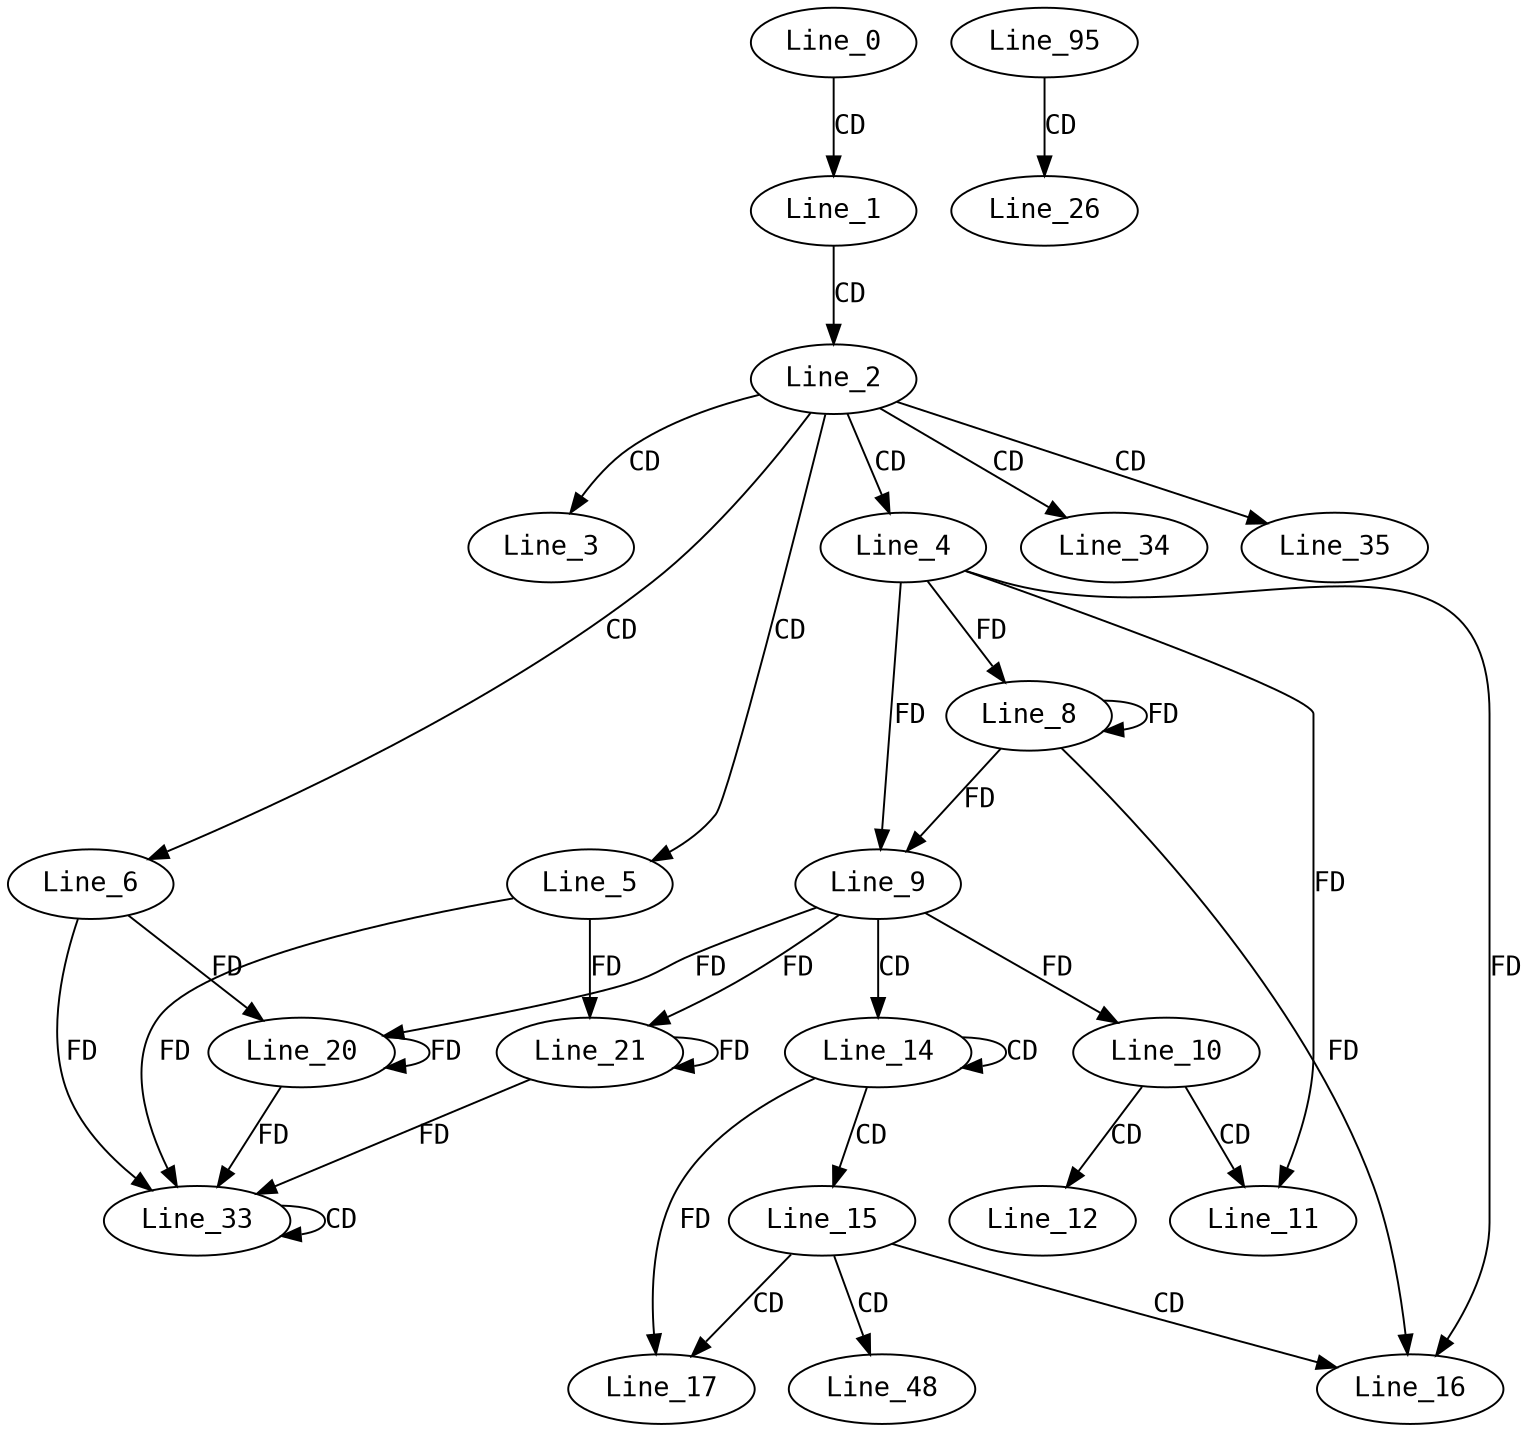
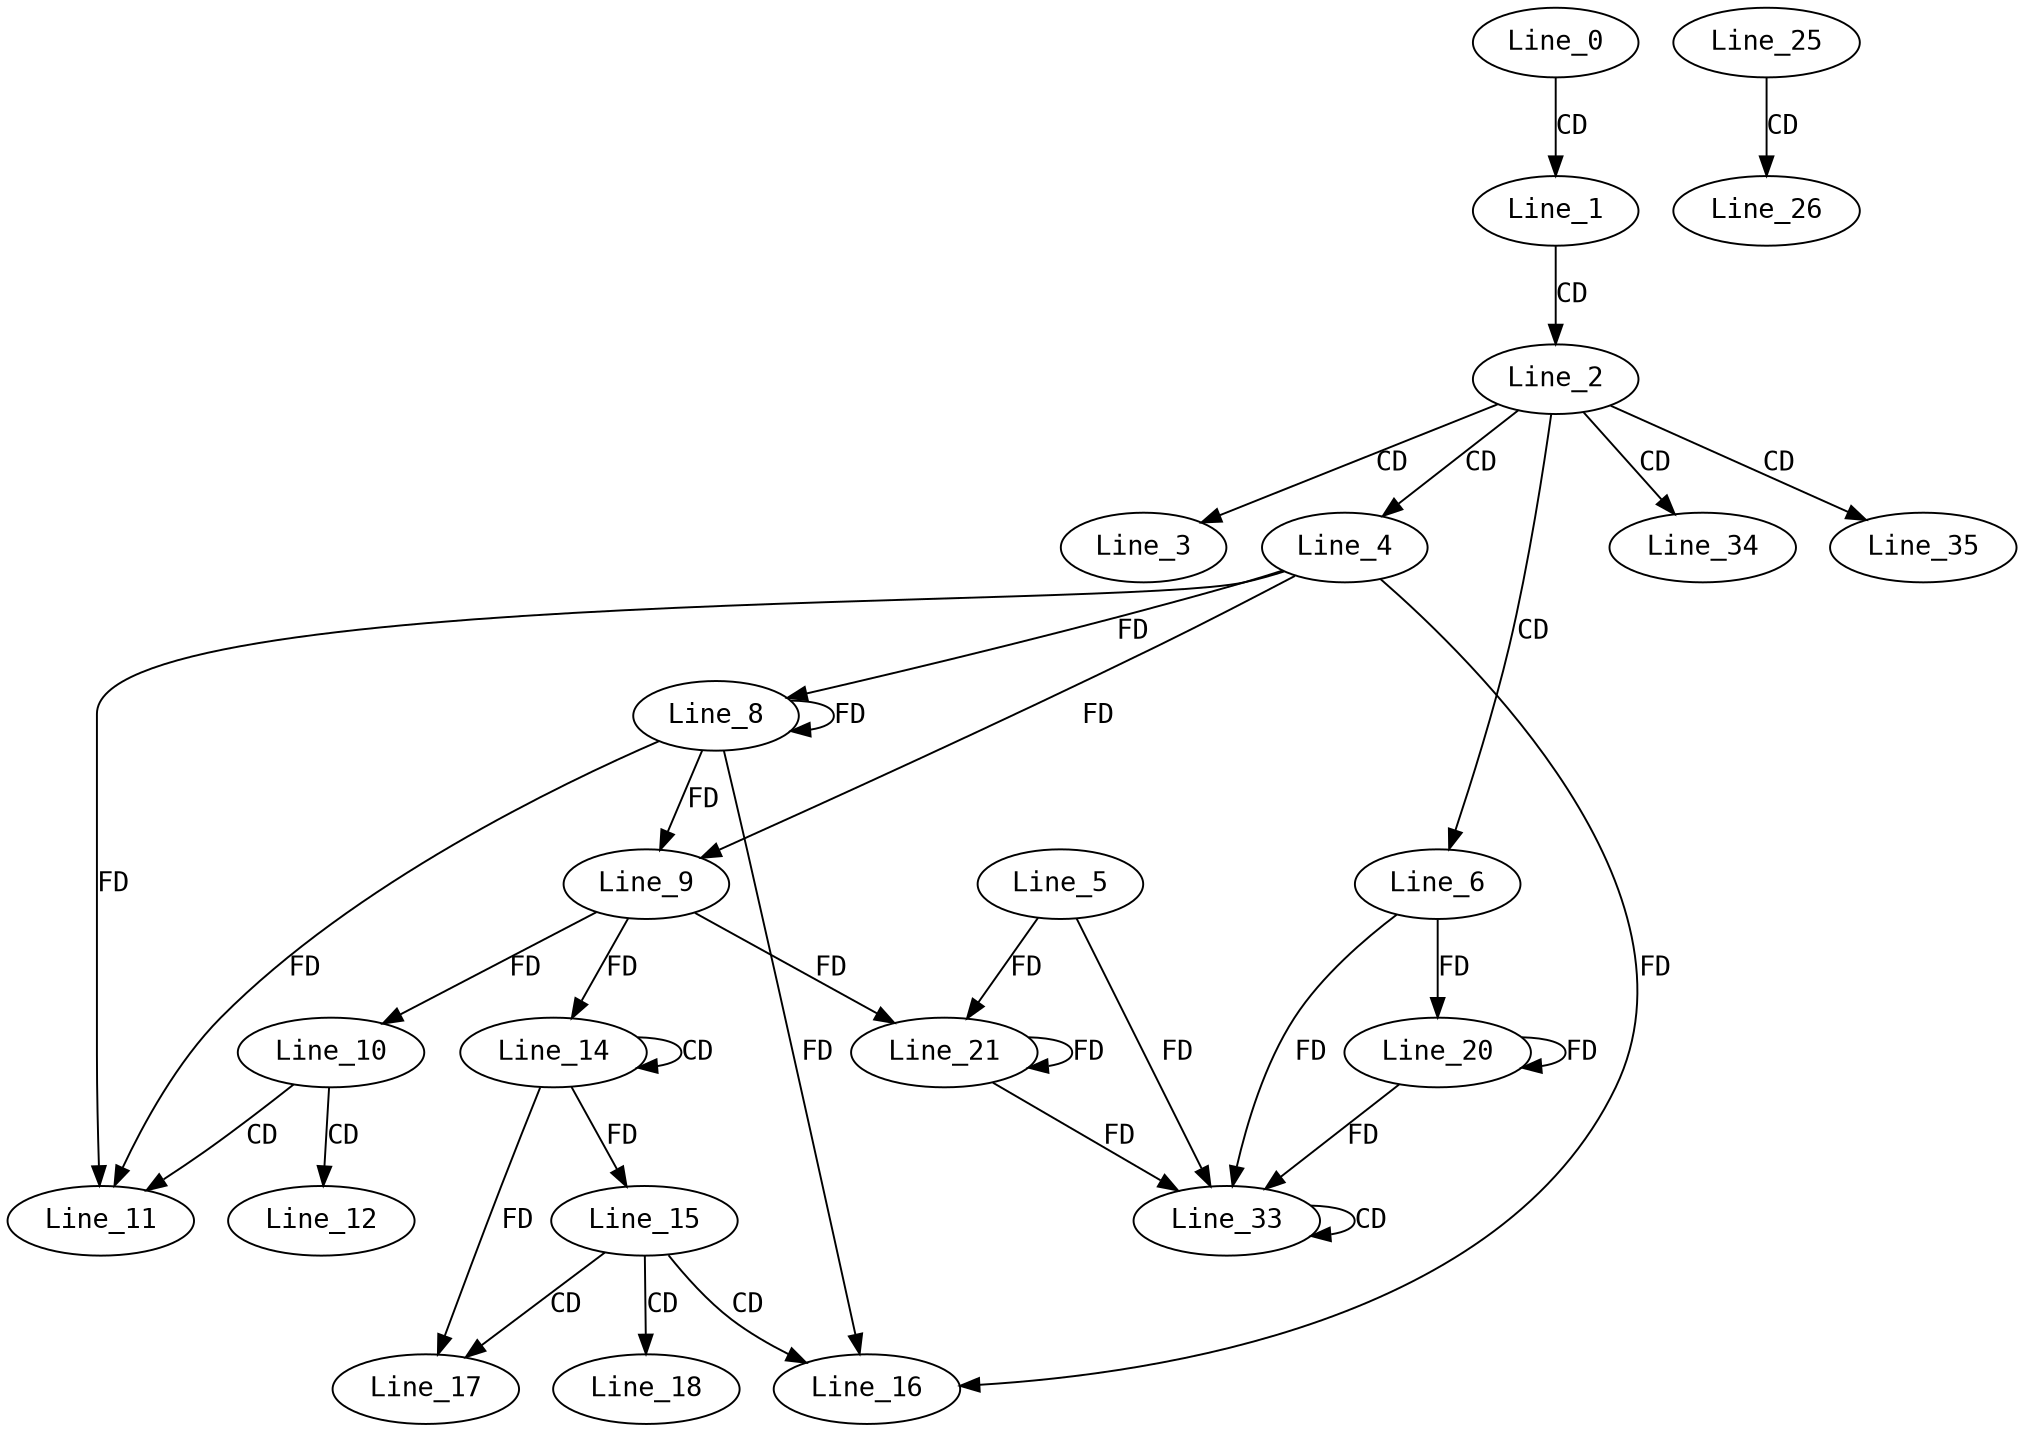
node "Line_95": label "Line_95" -> "Line_25"
edge "Line_2" -> "Line_5": removed, label "CD"
edge "Line_8" -> "Line_11": added, label "FD"
edge "Line_9" -> "Line_14": label "CD" -> "FD"
edge "Line_9" -> "Line_20": removed, label "FD"
edge "Line_14" -> "Line_15": label "CD" -> "FD"
node "Line_48": label "Line_48" -> "Line_18"
